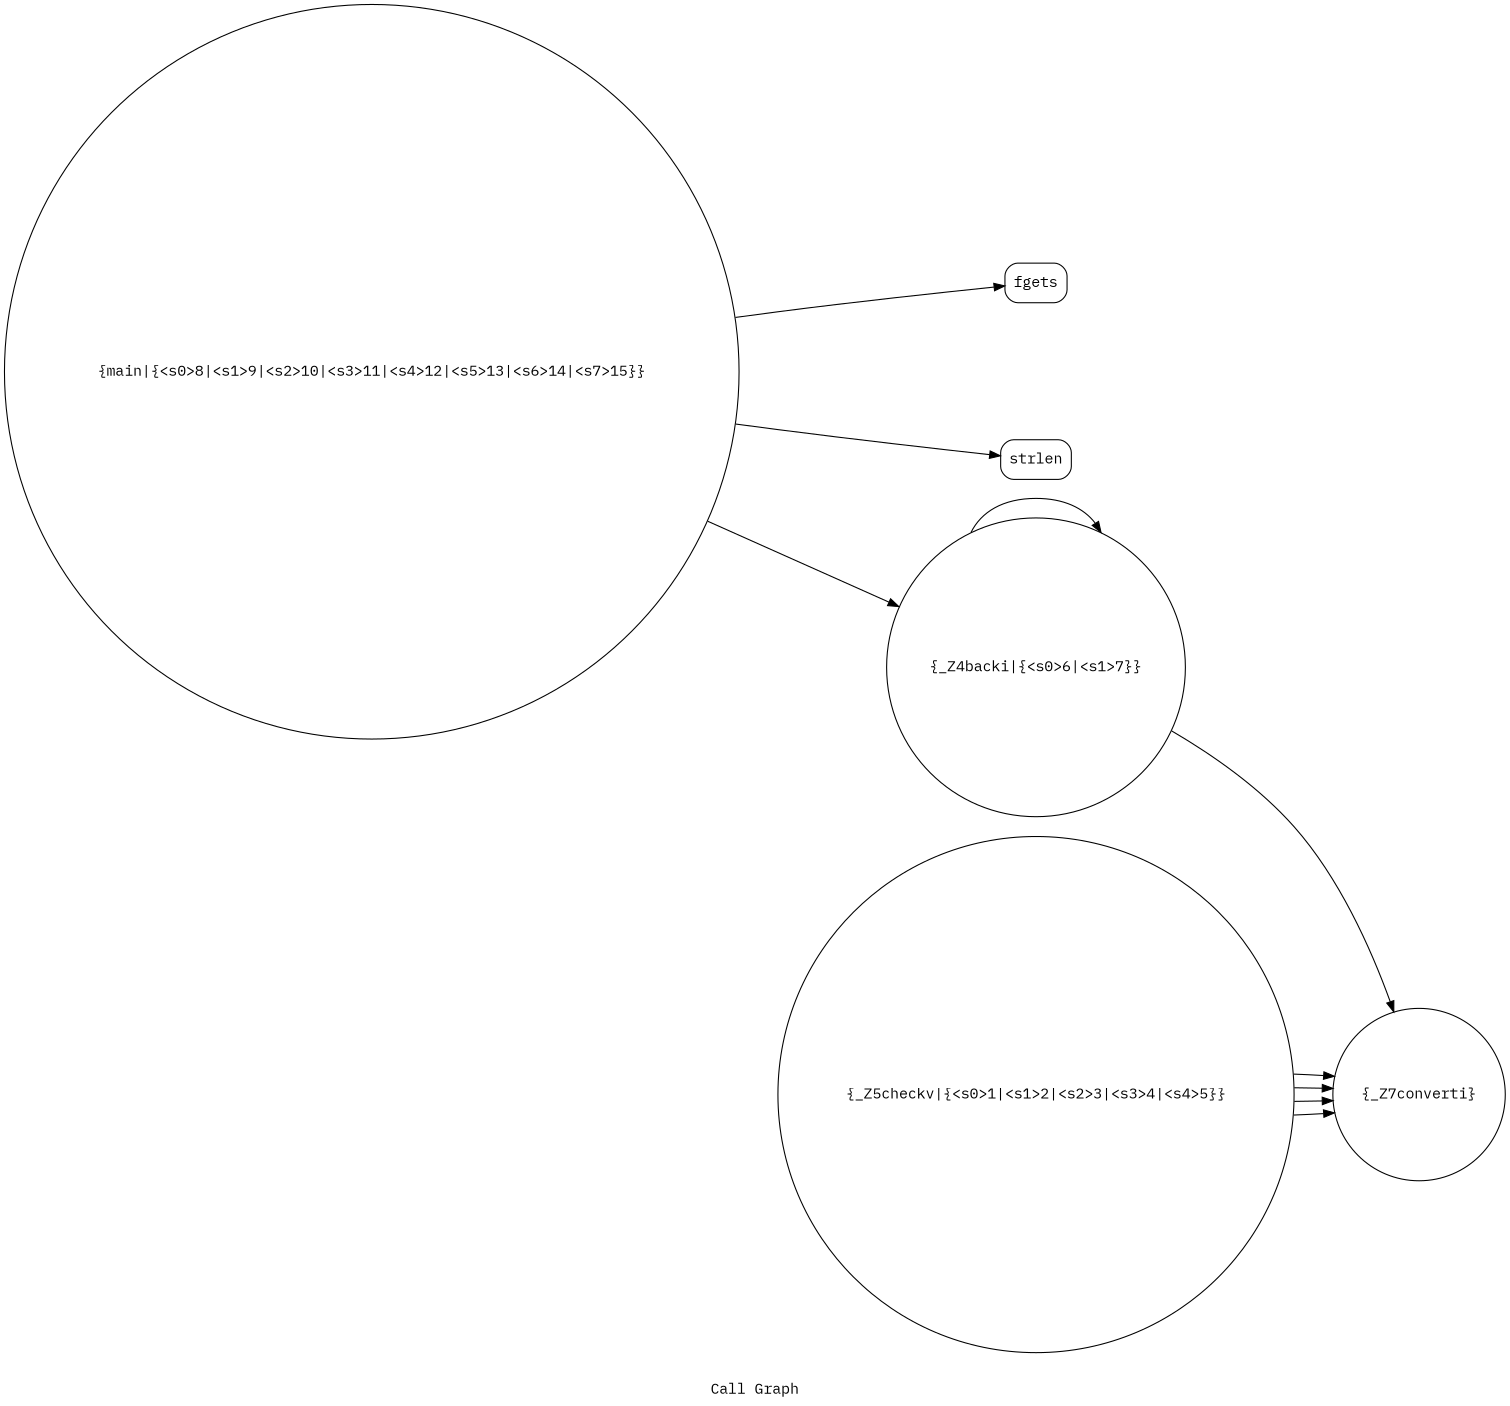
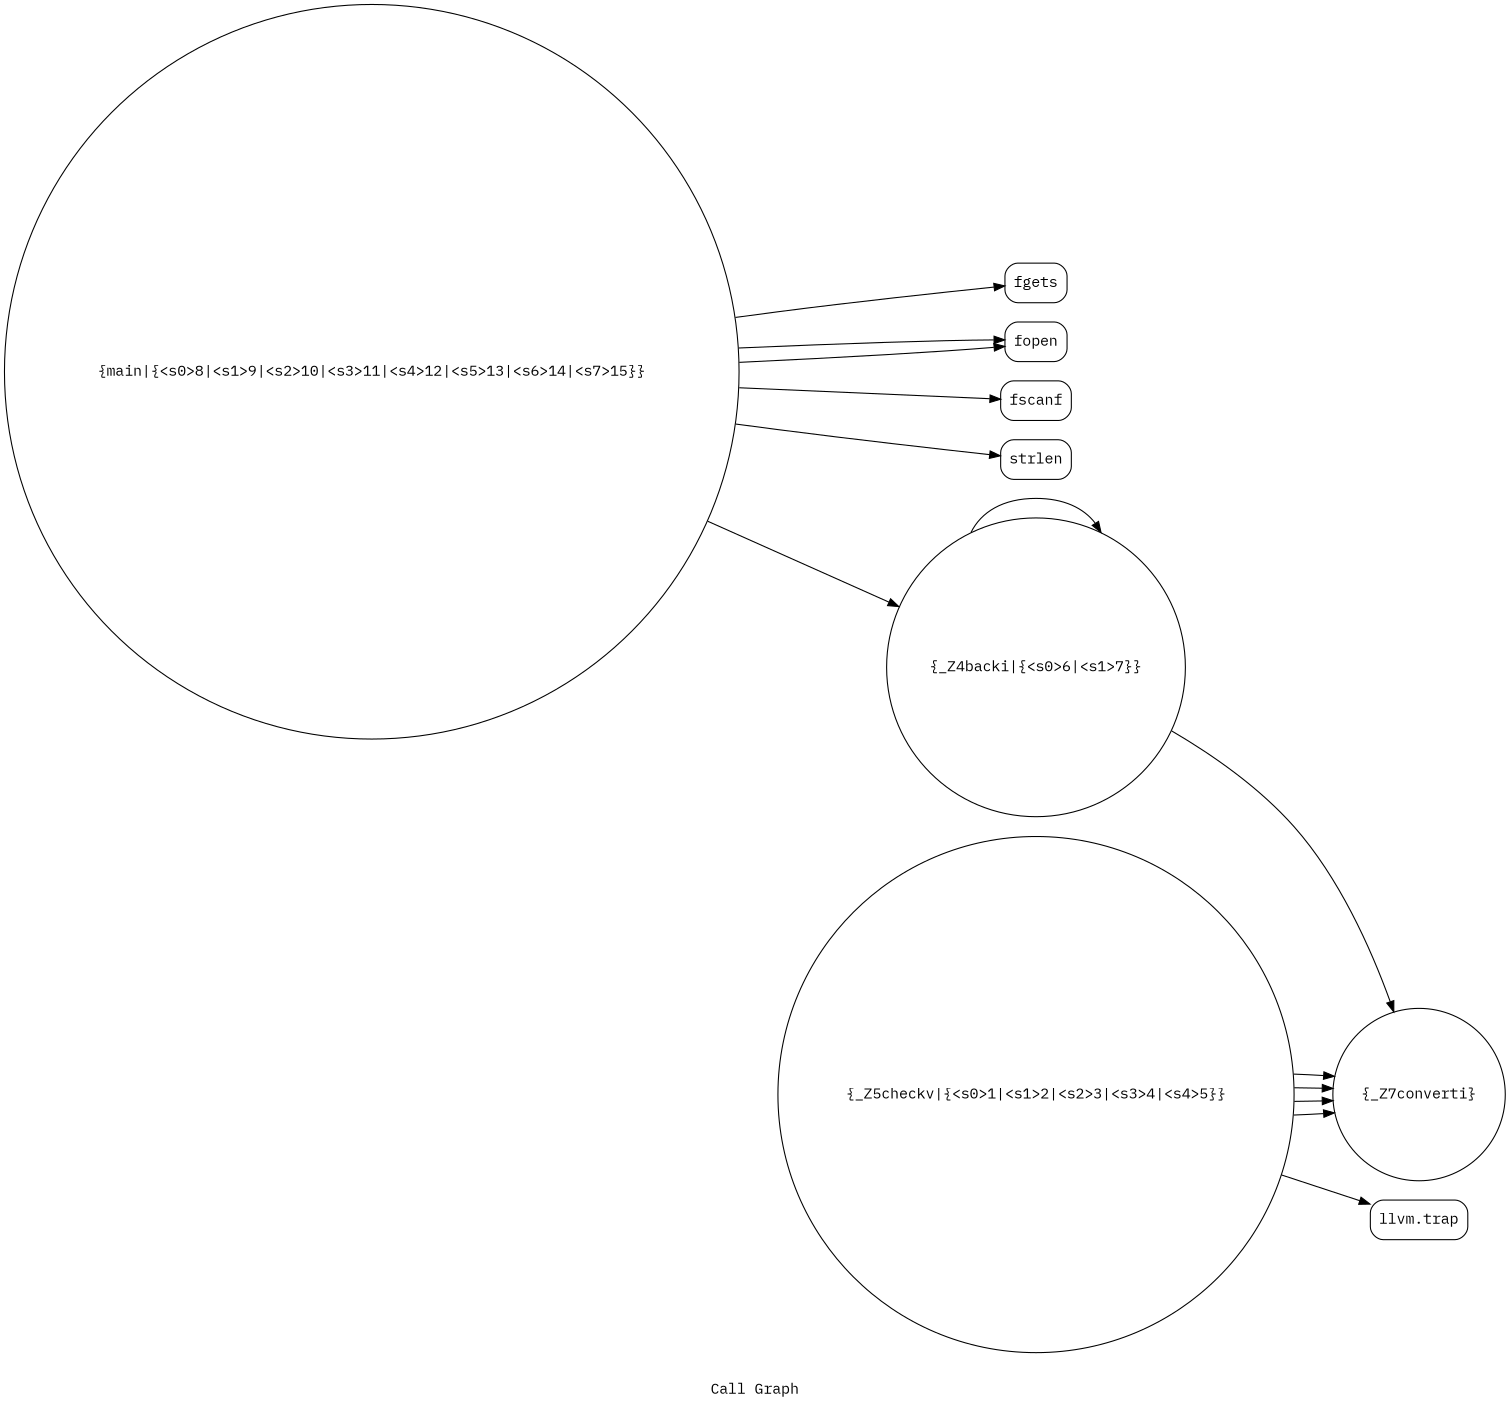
node "fopen": added
node "fscanf": added
node "llvm.trap": added
